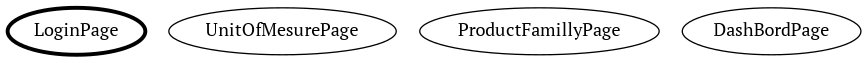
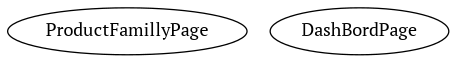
node "LoginPage": removed
node "UnitOfMesurePage": removed
